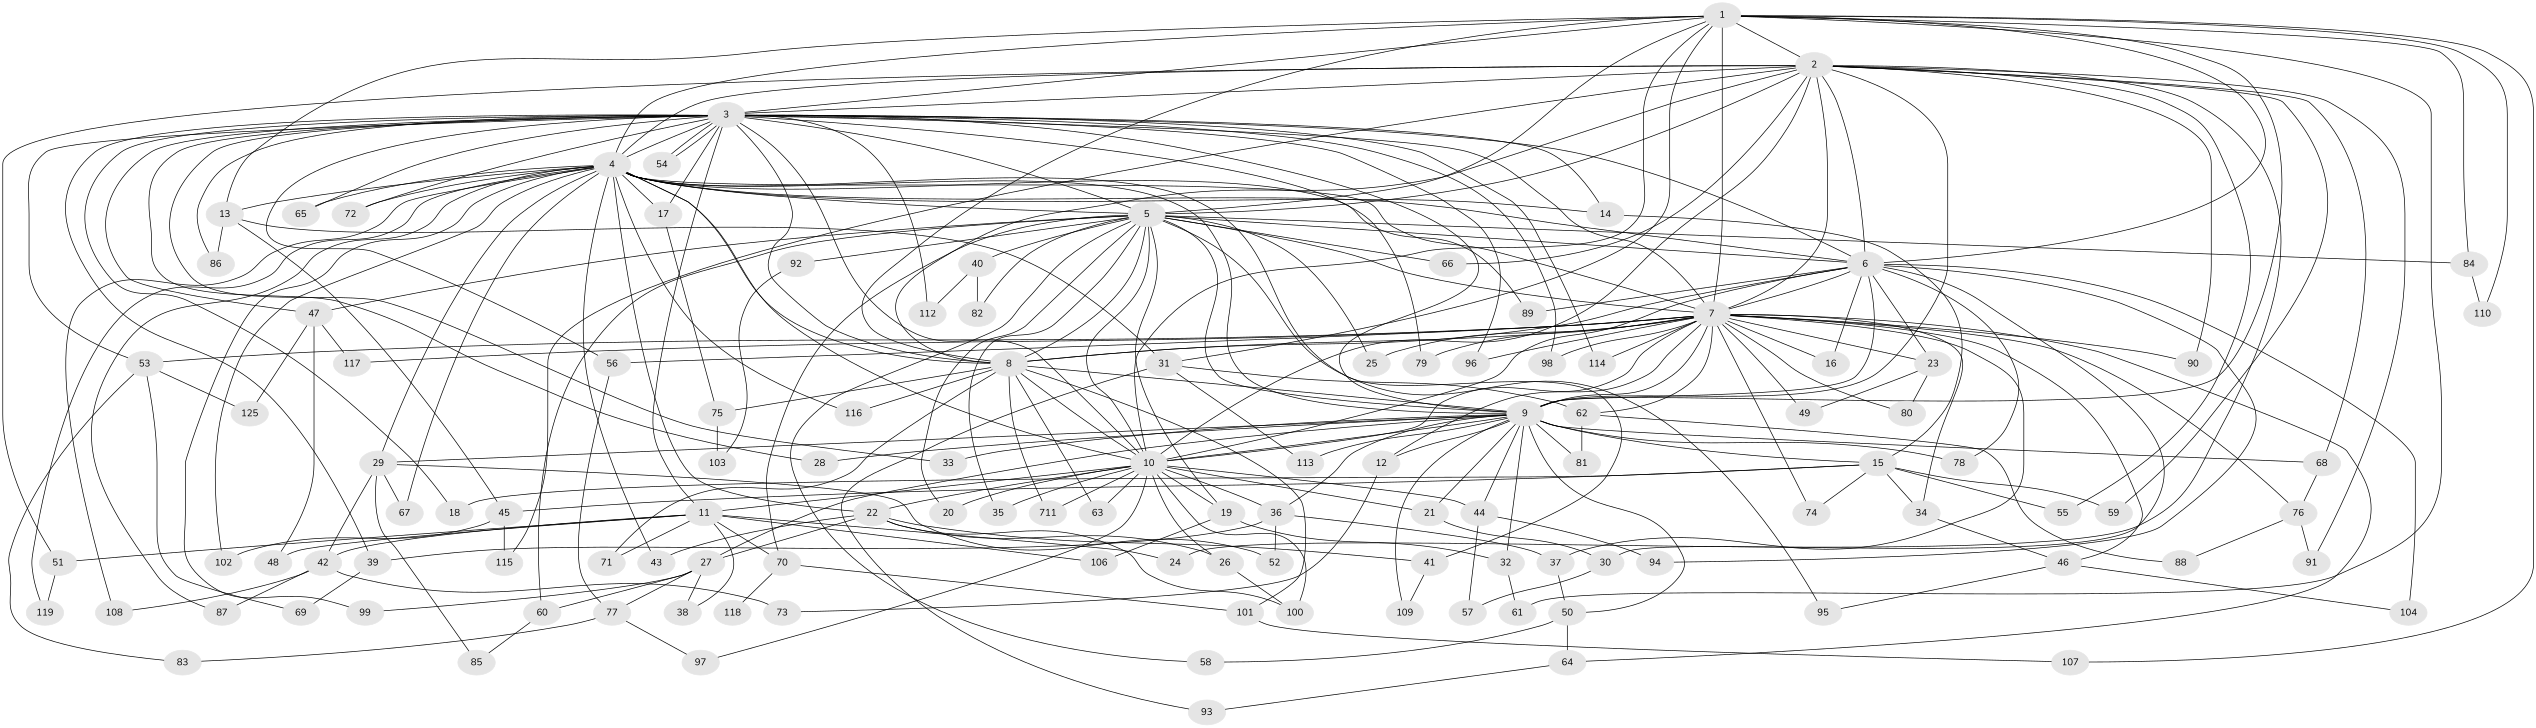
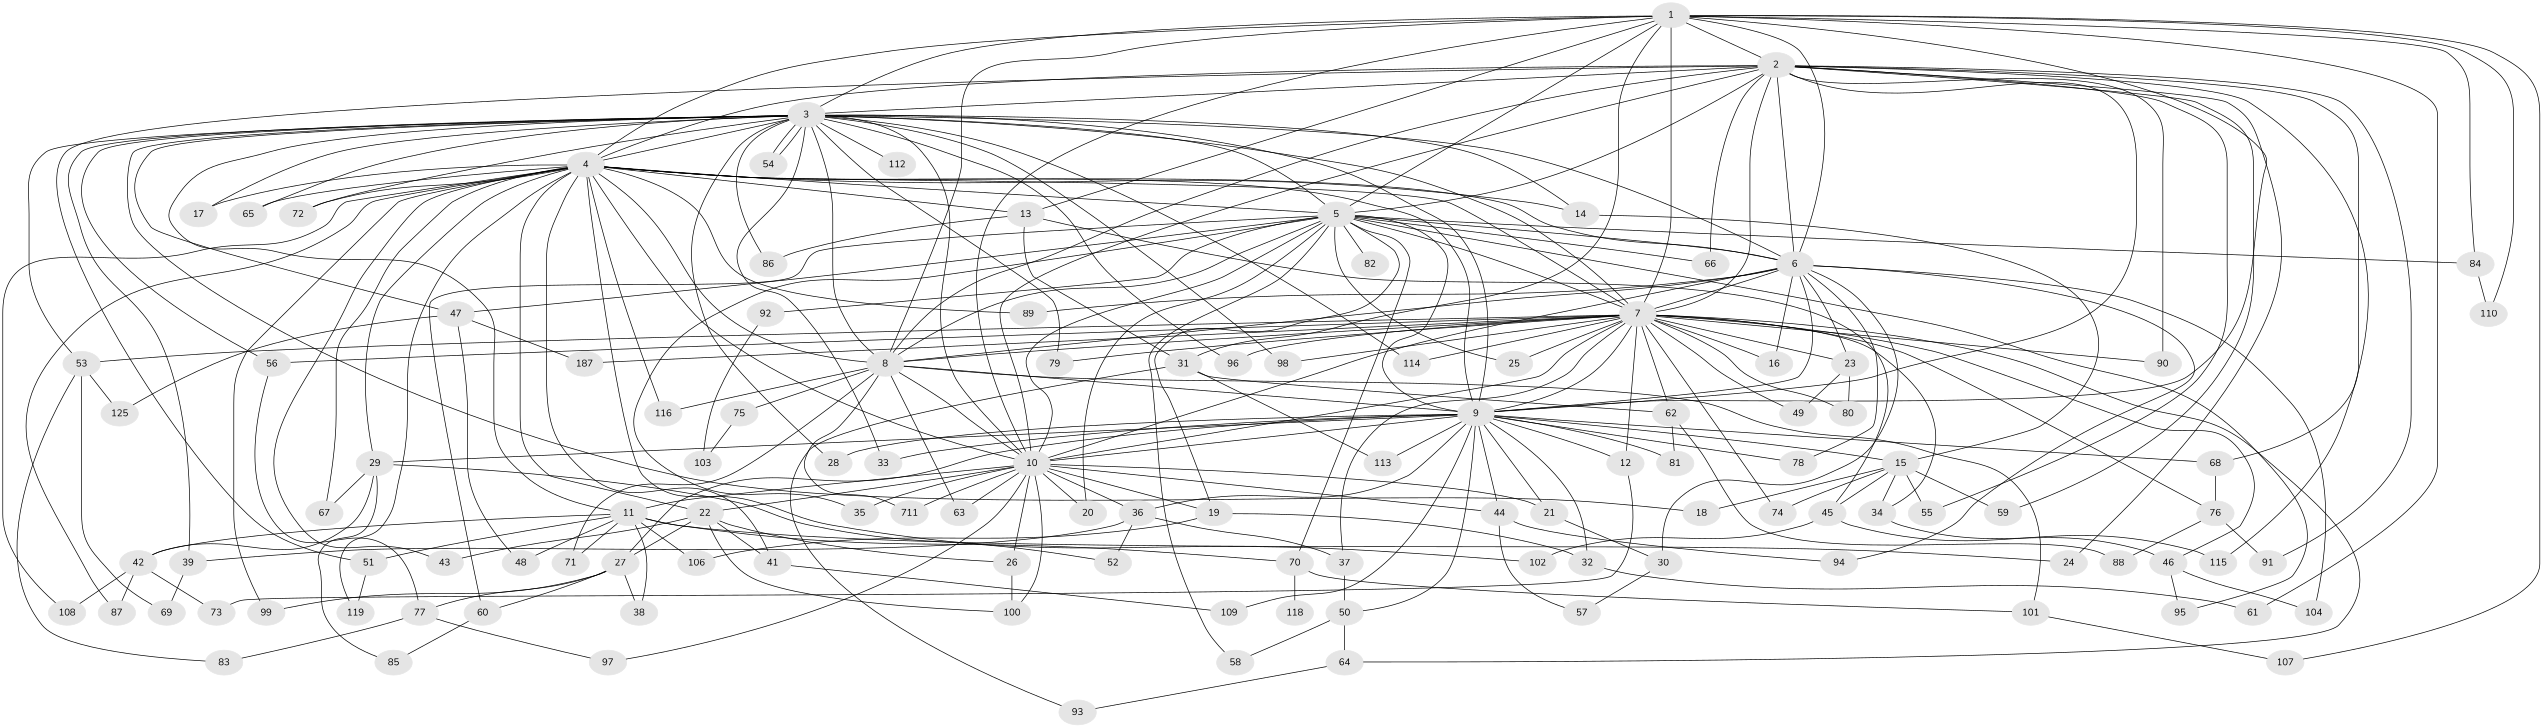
node "40": removed
edge "17" -- "75": removed
node "117": label "117" -> "187"
